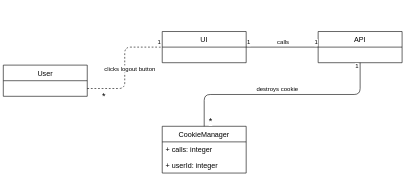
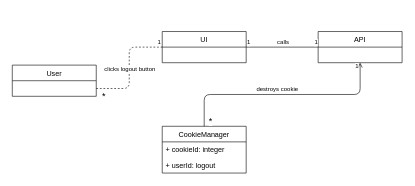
edge "API" -- "CookieManager": arrowhead none -> open
node "User": moved (45, 81) -> (54, 81)
node "+ calls: integer": label "+ calls: integer" -> "+ cookieId: integer"
node "+ userId: integer": label "+ userId: integer" -> "+ userId: logout"
